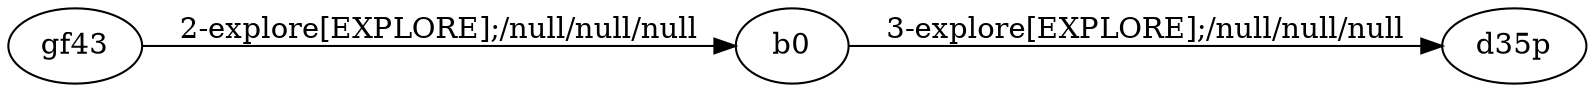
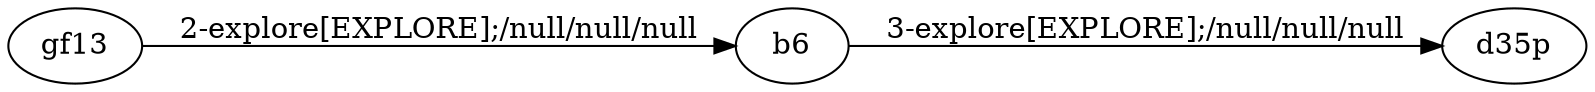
node "gf43": label "gf43" -> "gf13"
node "b0": label "b0" -> "b6"
